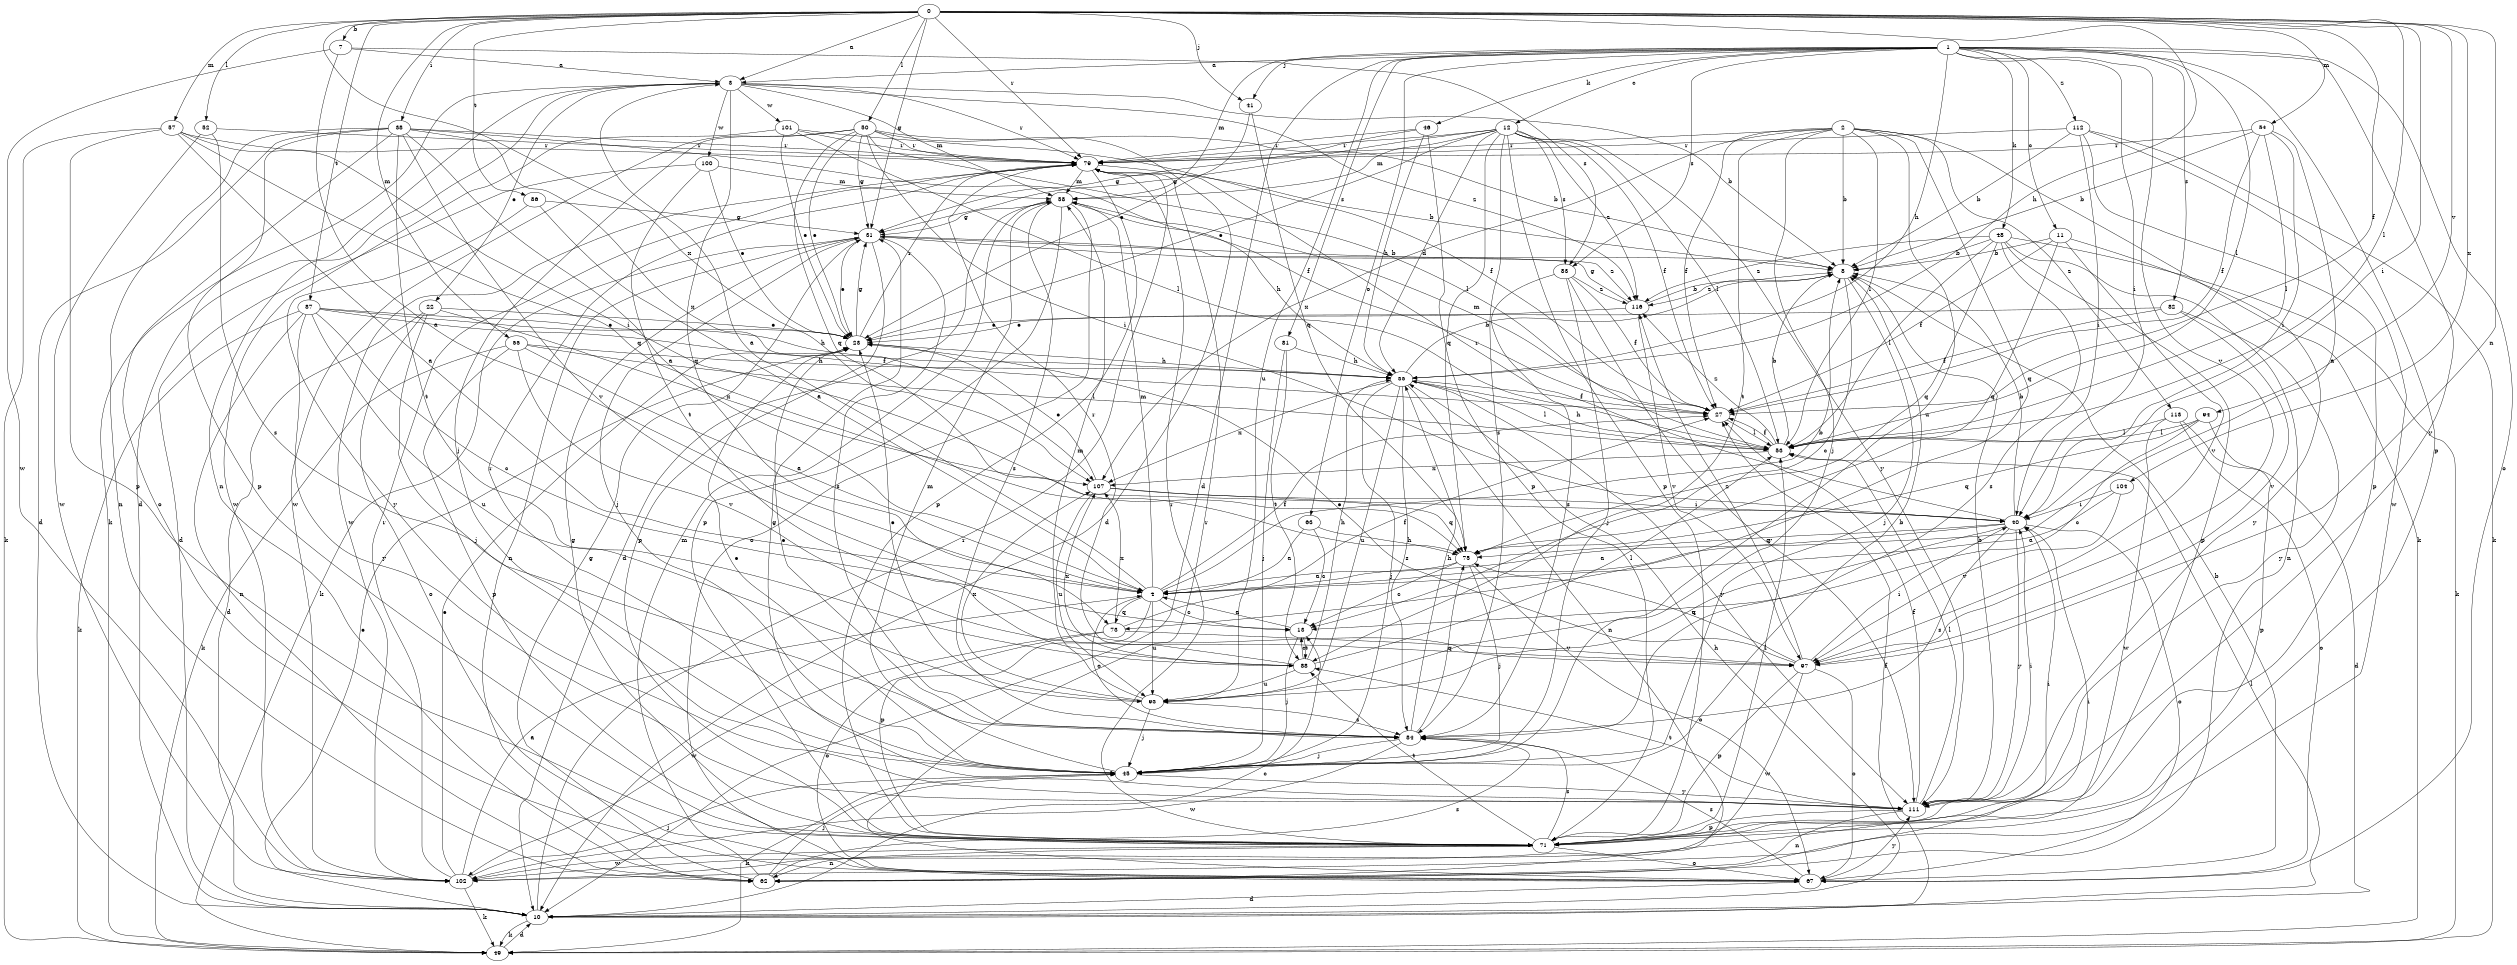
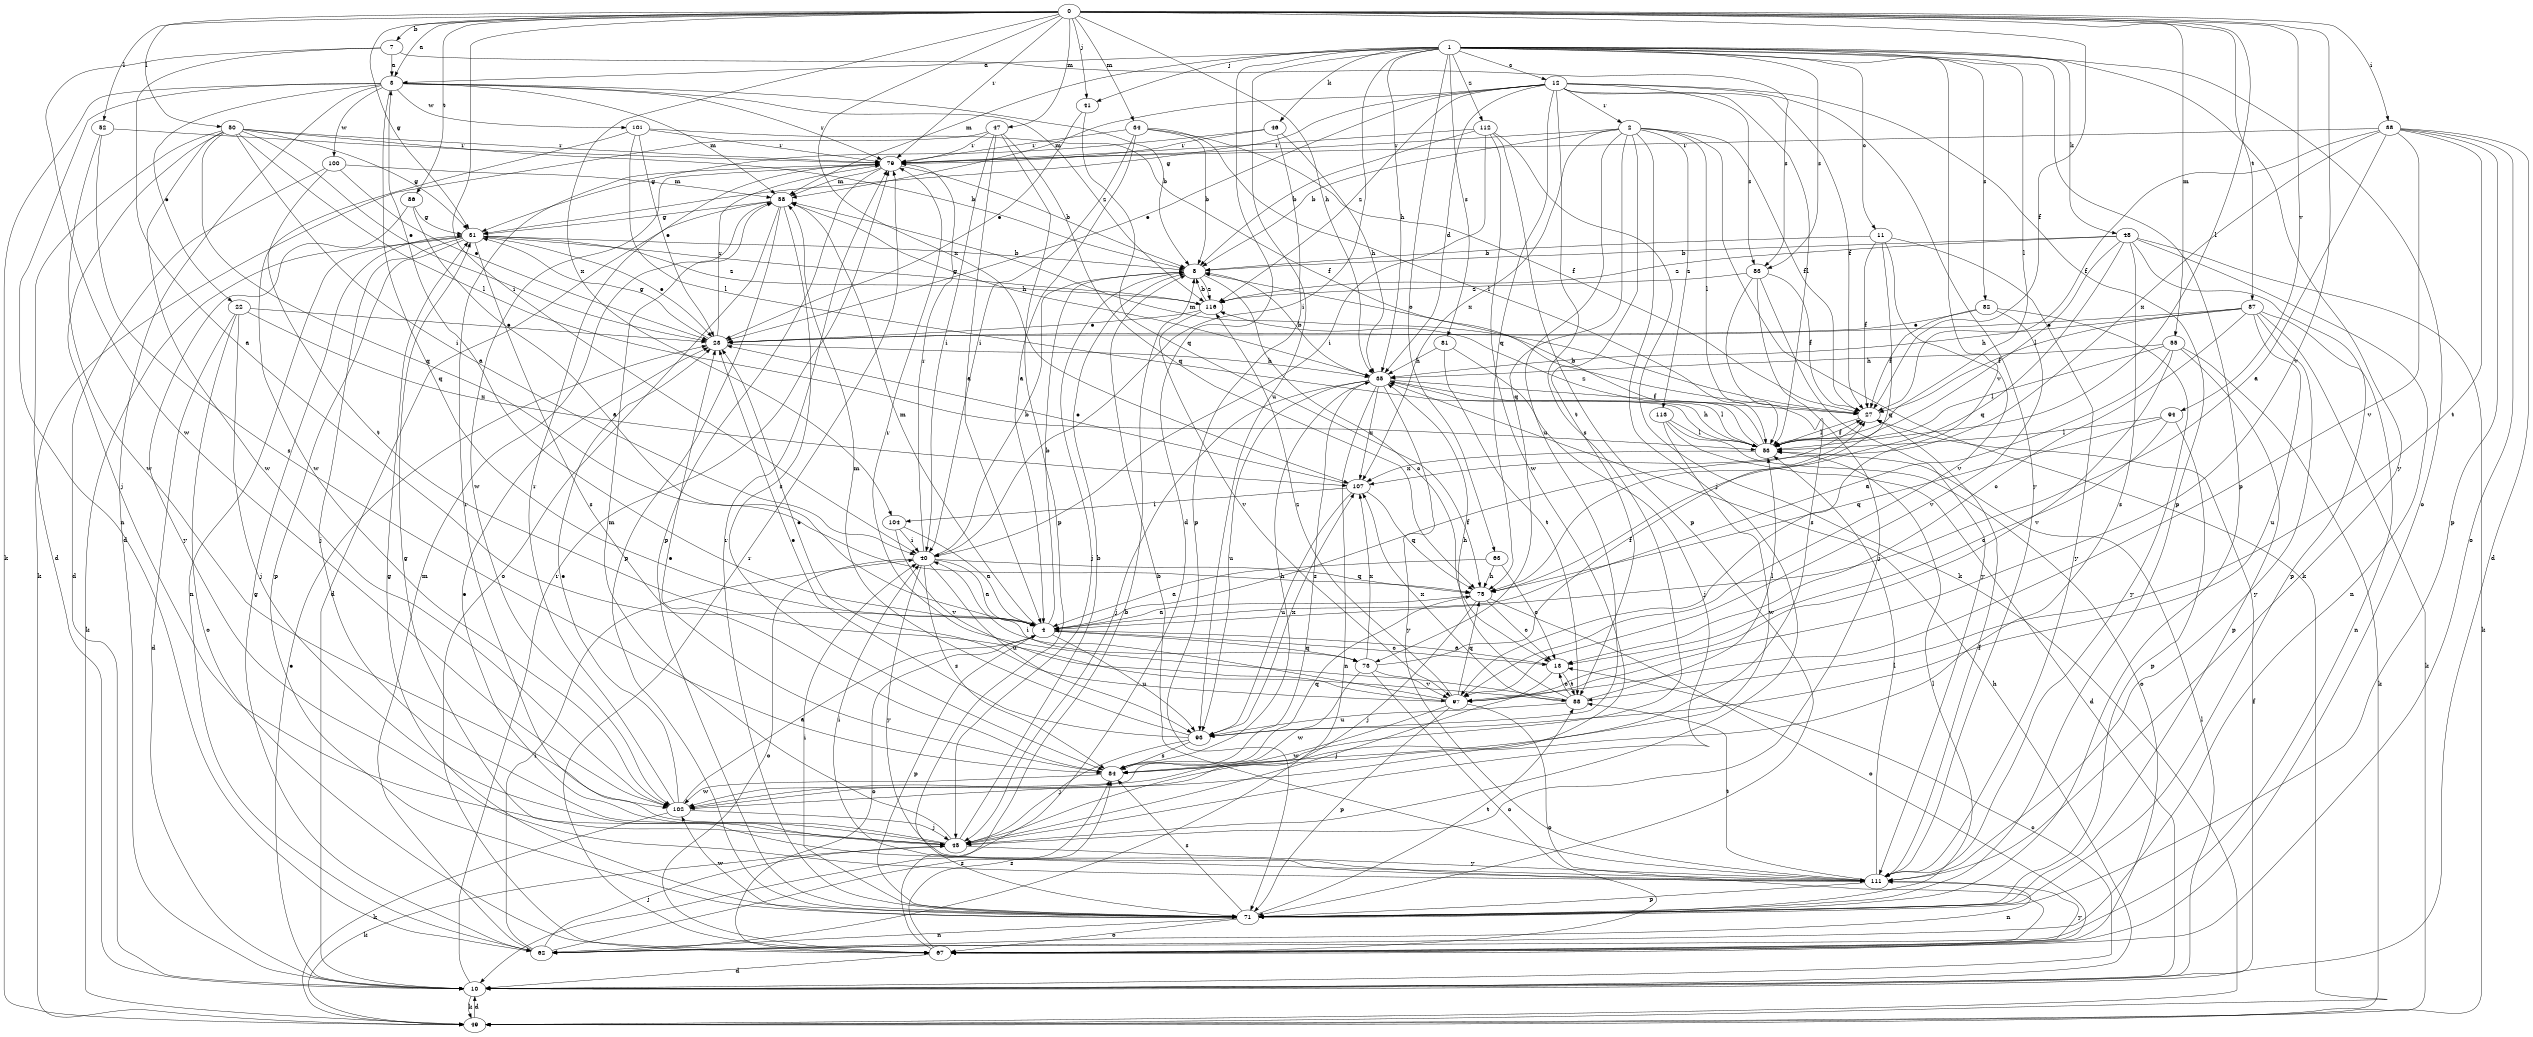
node "57": label "57" -> "47"
node "54": label "54" -> "34"
edge "12" -> "79": now "12" -> "2"
edge "0" -> "97": label "n" -> "v"
edge "107" -> "40": now "107" -> "104"
edge "38" -> "62": removed, label "n"
edge "4" -> "84": now "4" -> "67"
edge "84" -> "45": removed, label "j"
